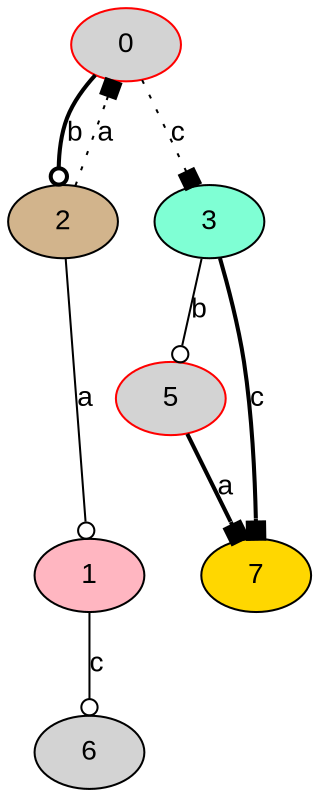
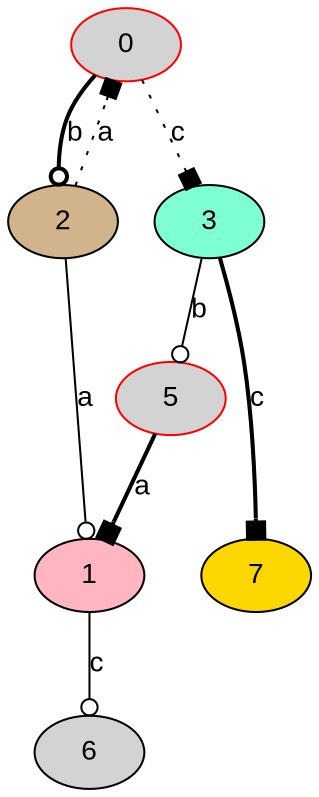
edge "5" -> "7": now "5" -> "1"
